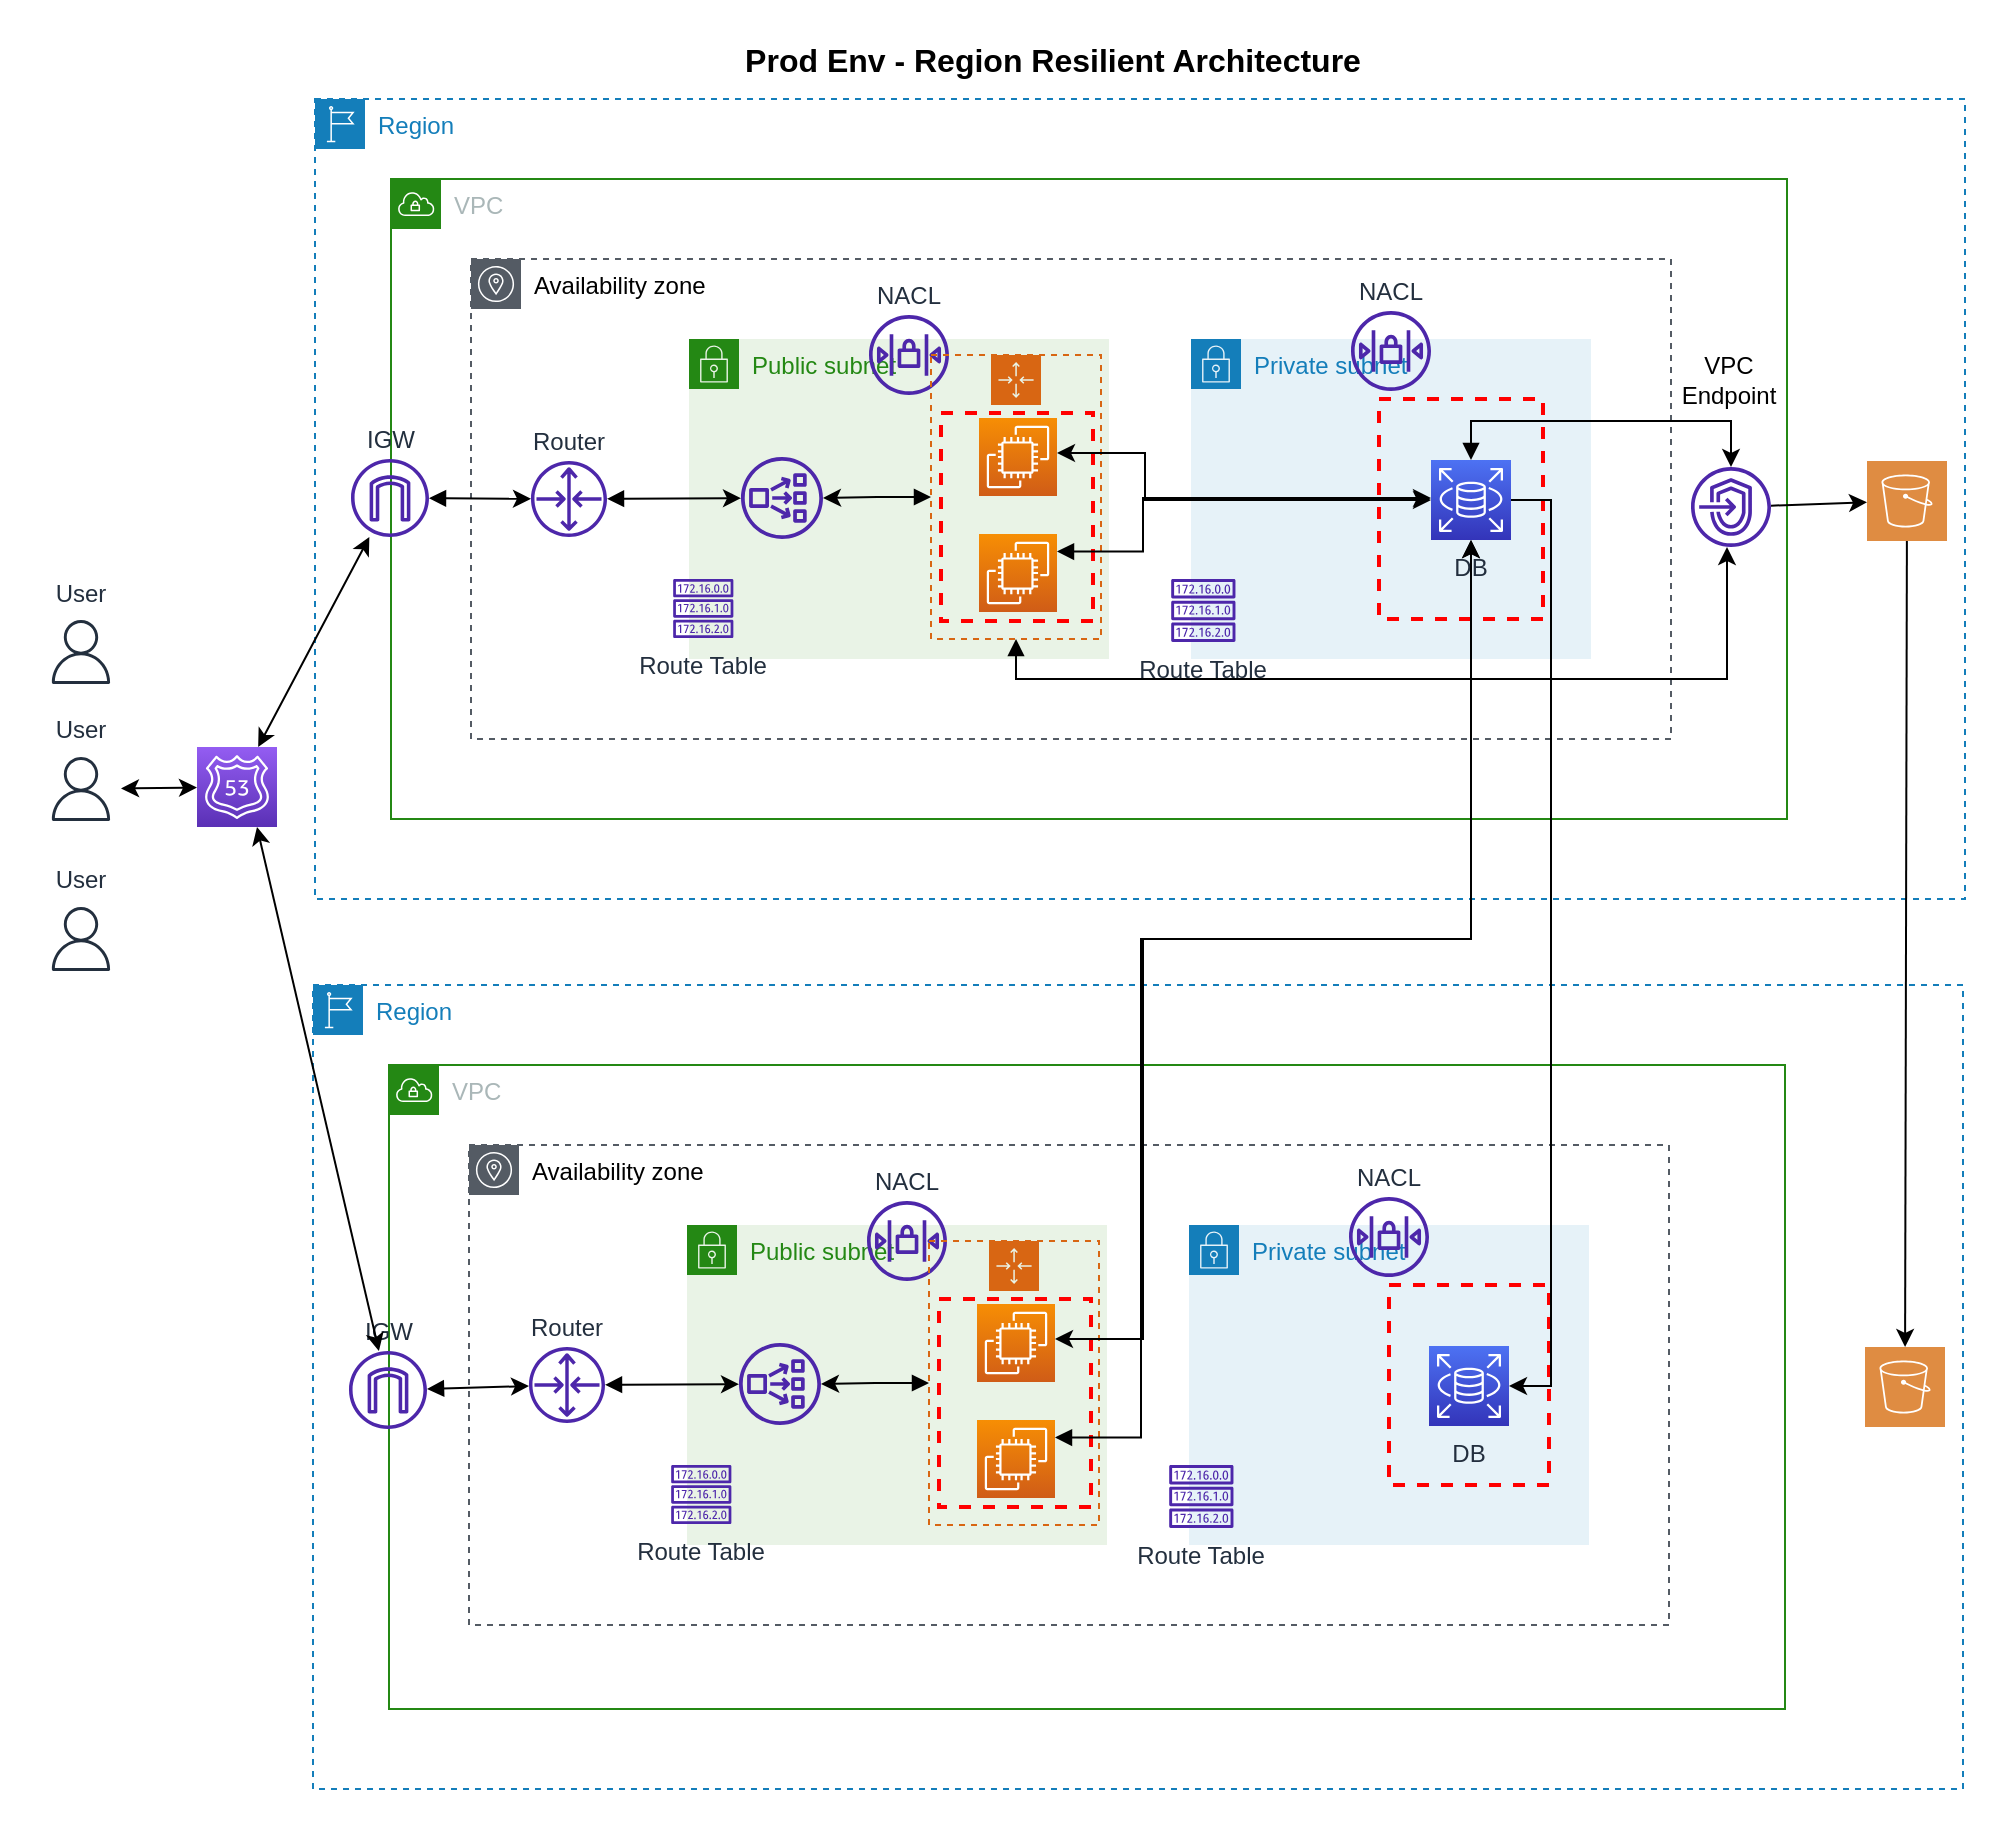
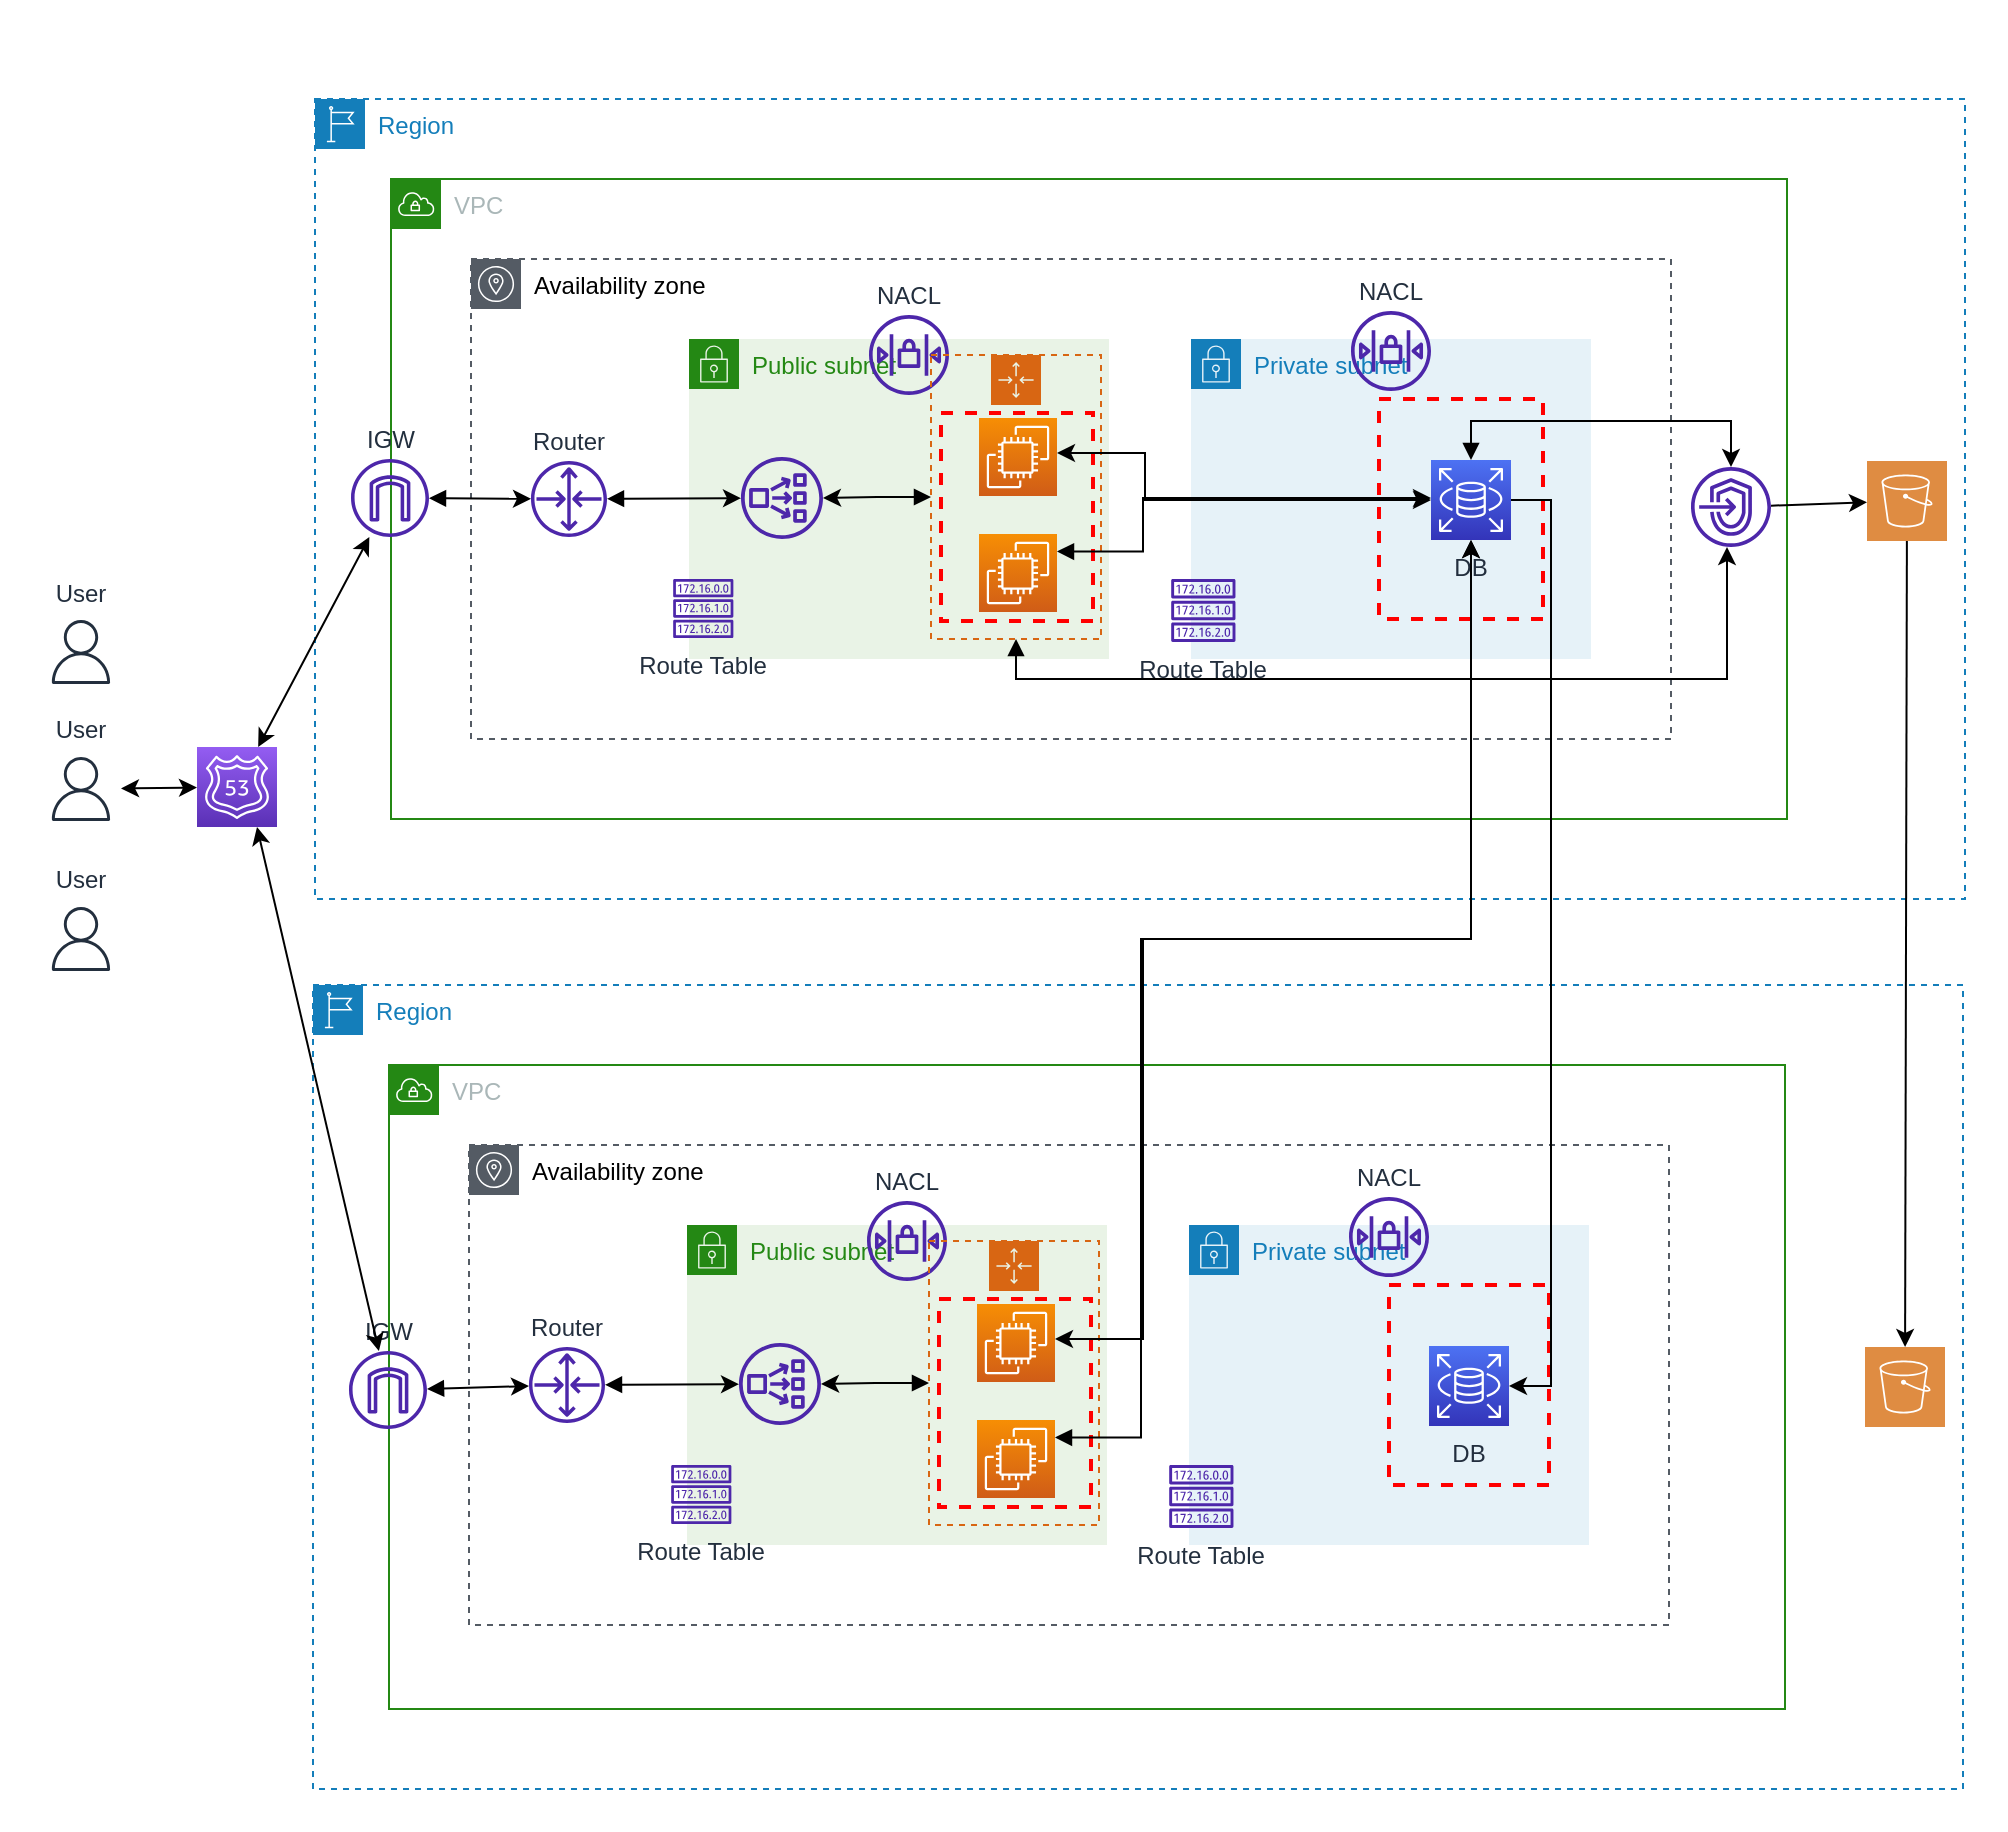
node "Prod Env - Region Resilient Architecture": removed
node "VPC Endpoint": removed
